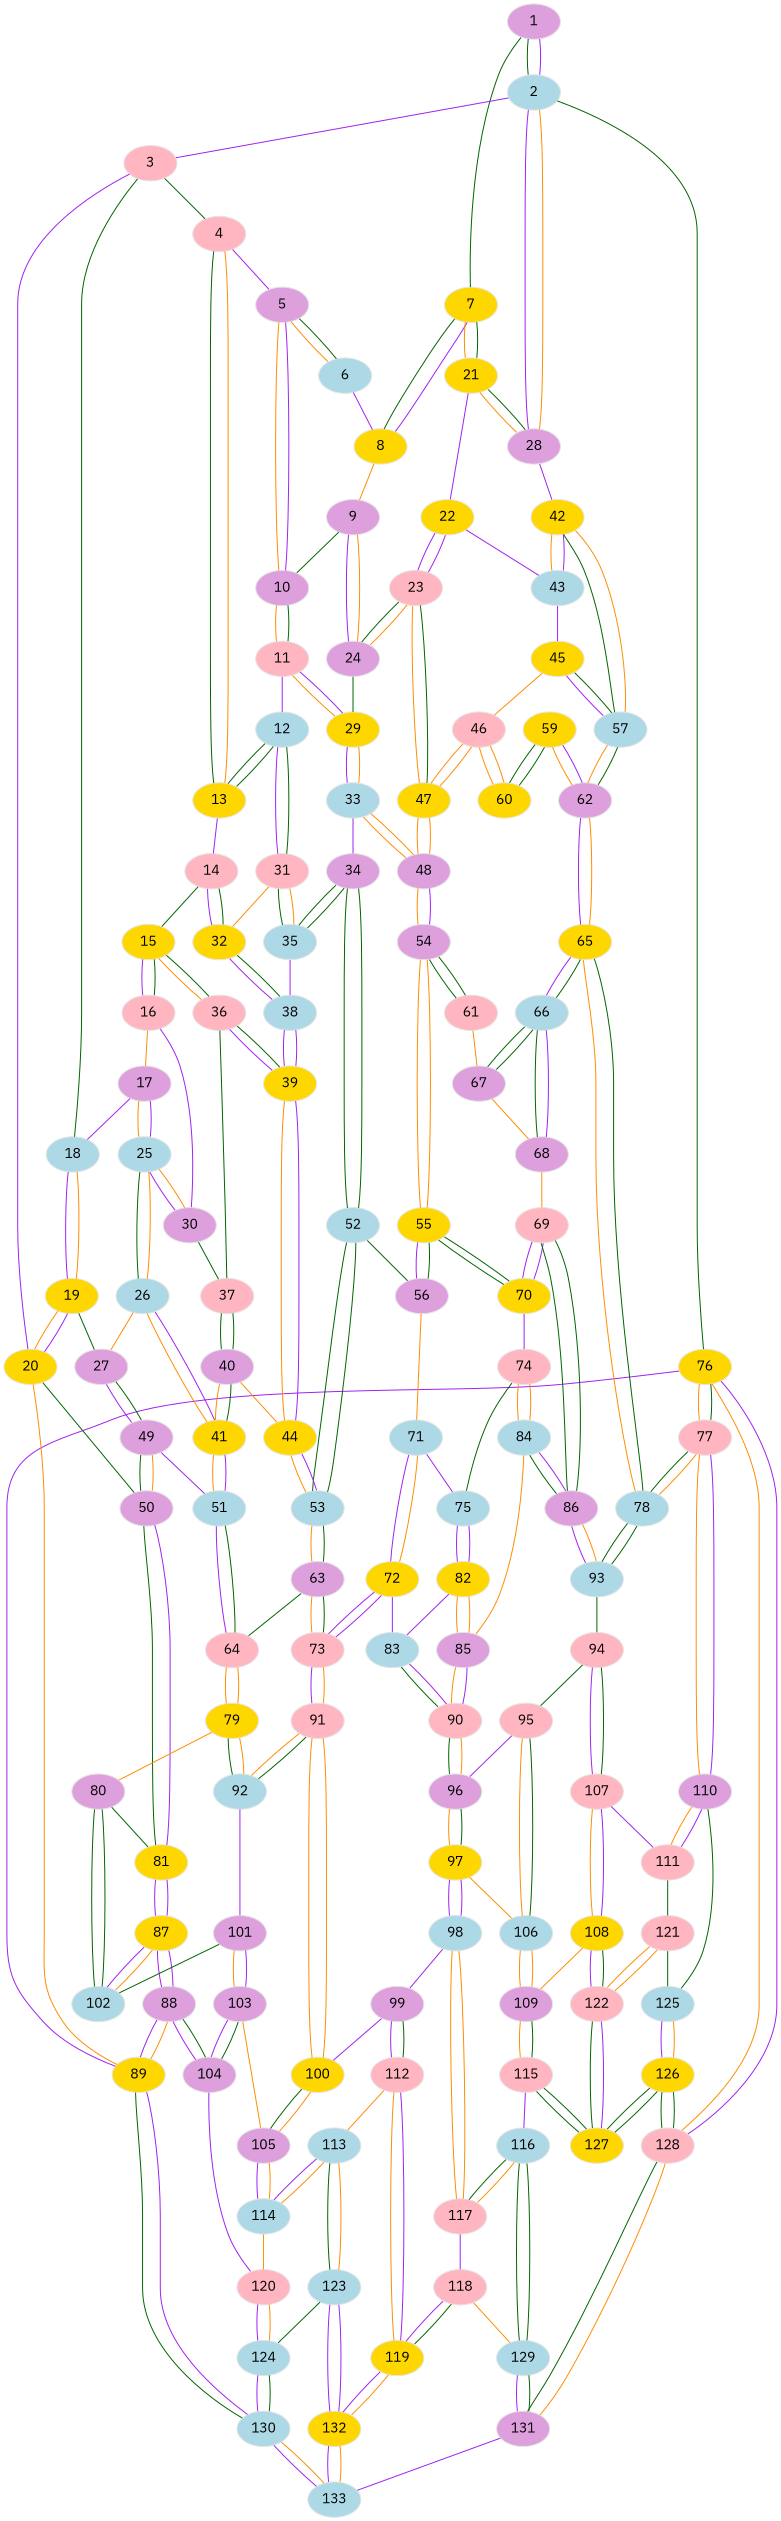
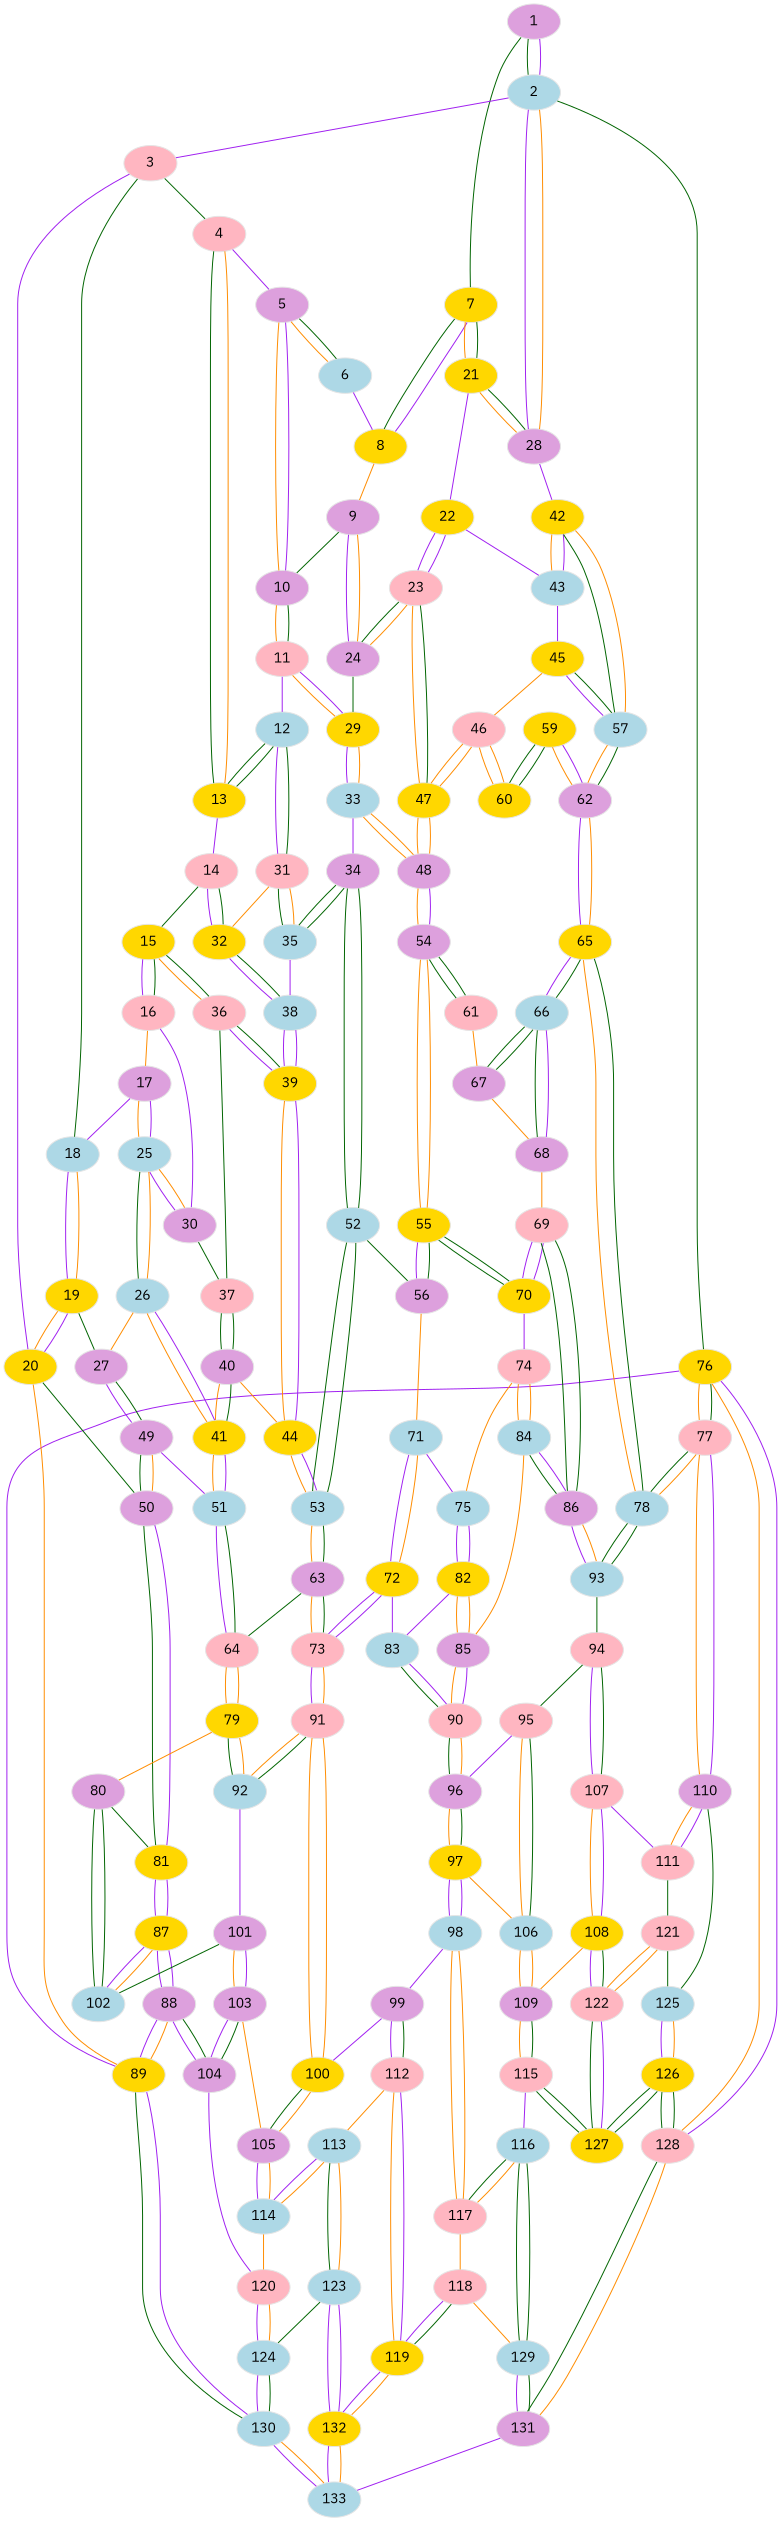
edge "74" -- "75": color darkgreen -> darkorange
edge "117" -- "118": color purple -> darkorange
